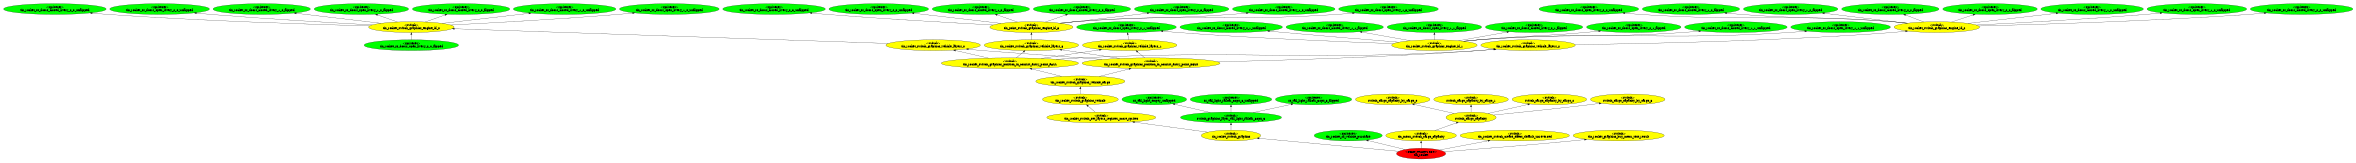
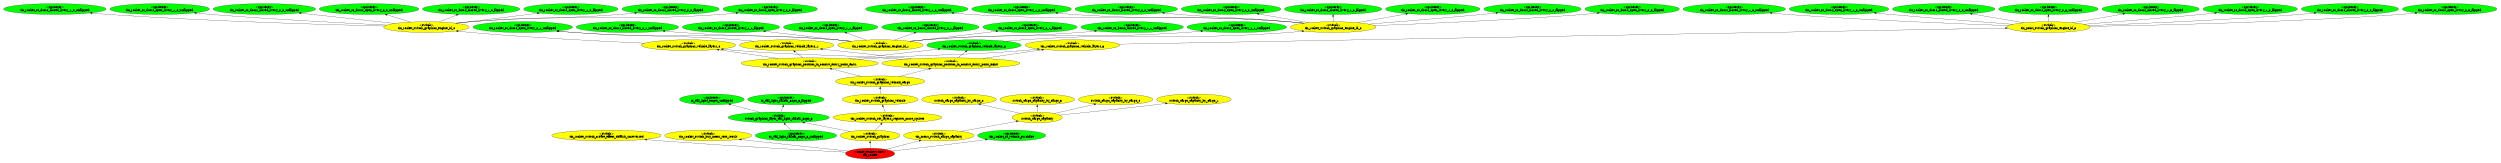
node "<spriteset> tin_rocket_ss_doors_open_livery_1_3_flipped": added
edge "<spriteset> tin_rocket_ss_doors_open_livery_2_0_flipped" -> "<switch> tin_rocket_switch_graphics_engine_id_0": reversed
node "<switch> tin_rocket_switch_graphics_vehicle_layers_2": fillcolor yellow -> green
edge "<switch> switch_graphics_layer_tail_light_railcar_32px_3" -> "<spriteset> ss_tail_light_railcar_32px_3_unflipped": reversed
node "<switch> tin_rocket_graphics_buy_menu_text_result": label "<switch> tin_rocket_graphics_buy_menu_text_result" -> "<switch> tin_rocket_switch_buy_menu_text_result"
